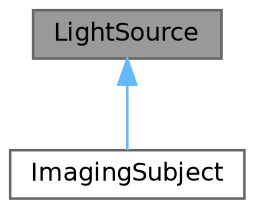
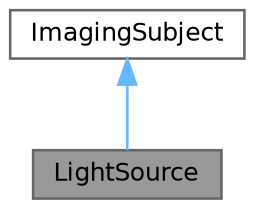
edge "ImagingSubject" -> "LightSource": reversed
